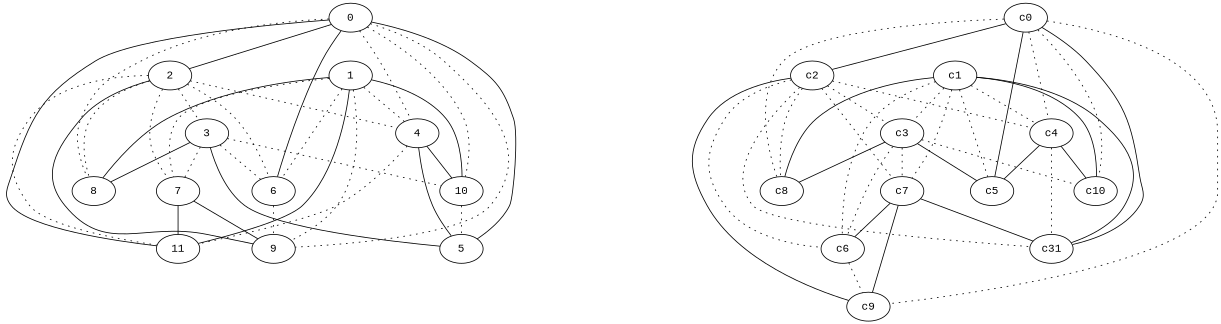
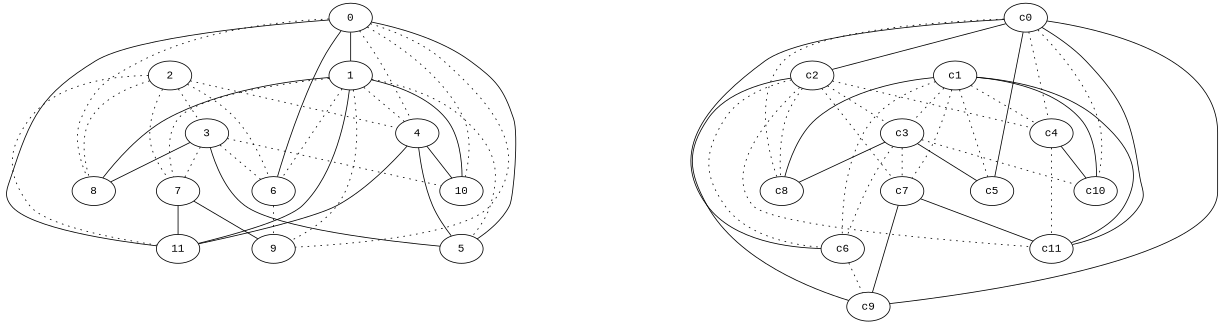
edge "0" -- "2": now "0" -- "1"
edge "c4" -- "c5": removed
edge "2" -- "9": removed
edge "4" -- "11": style dotted -> solid
edge "10" -- "5": now "1" -- "5"
edge "c7" -- "c6": now "c0" -- "c6"
edge "c0" -- "c9": style dotted -> solid
node "c31": label "c31" -> "c11"
